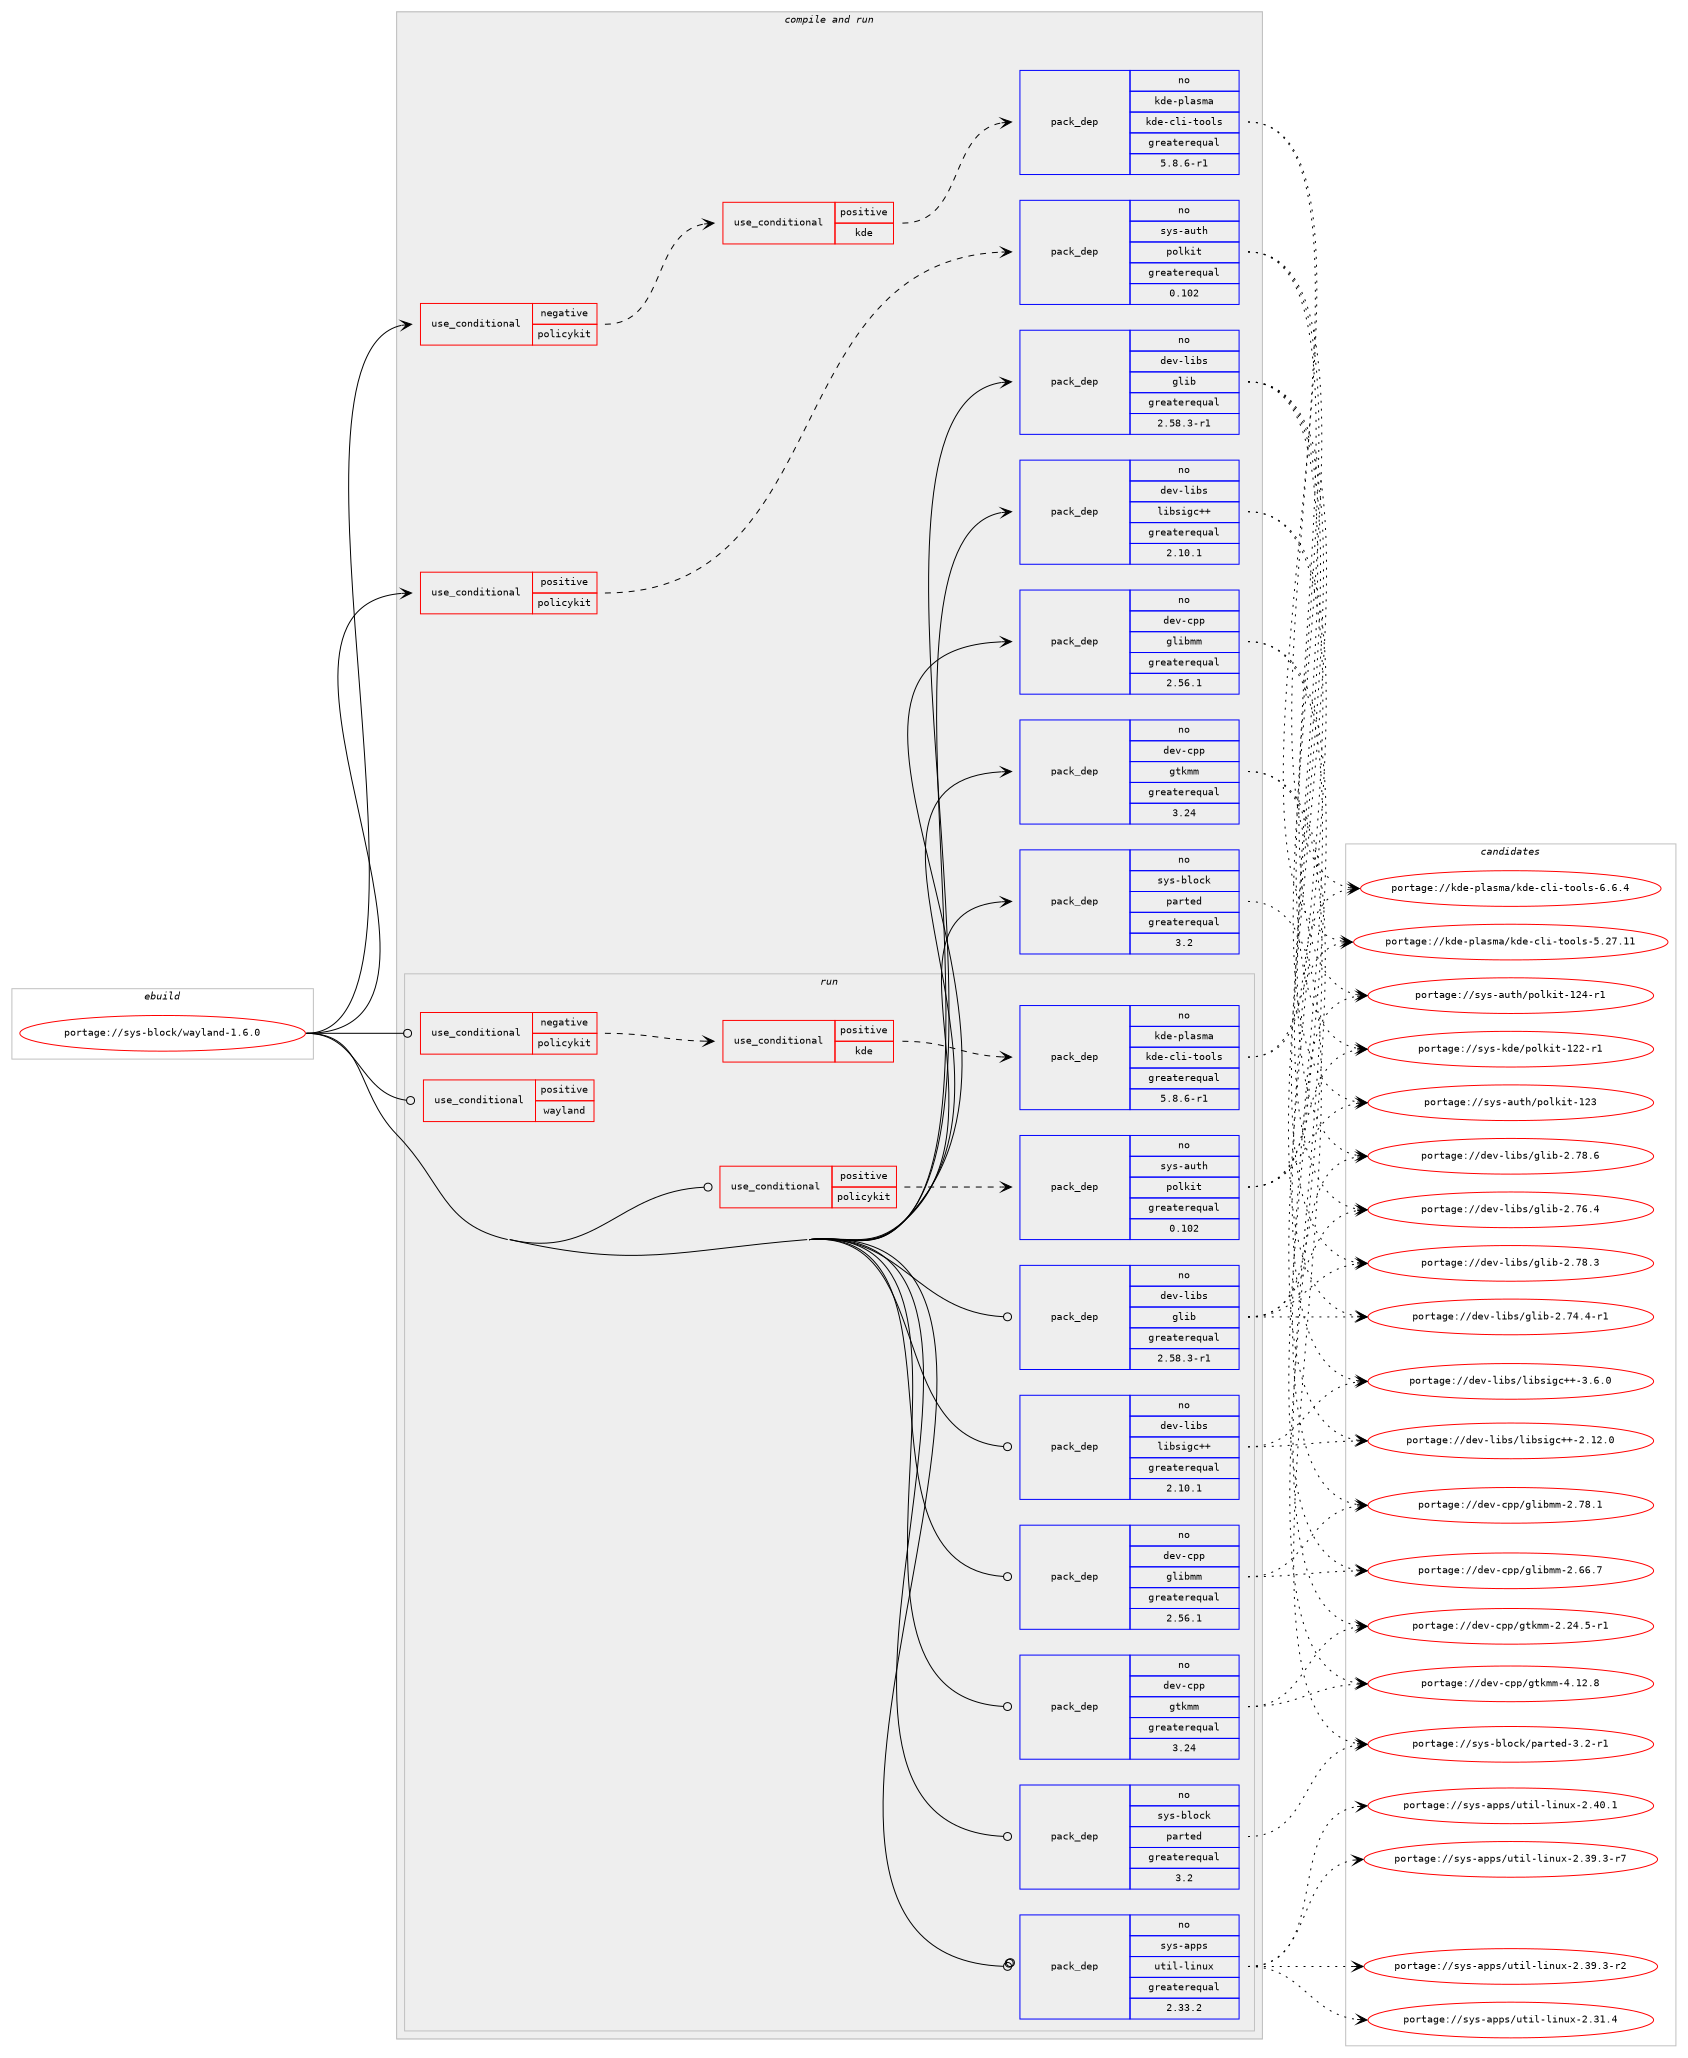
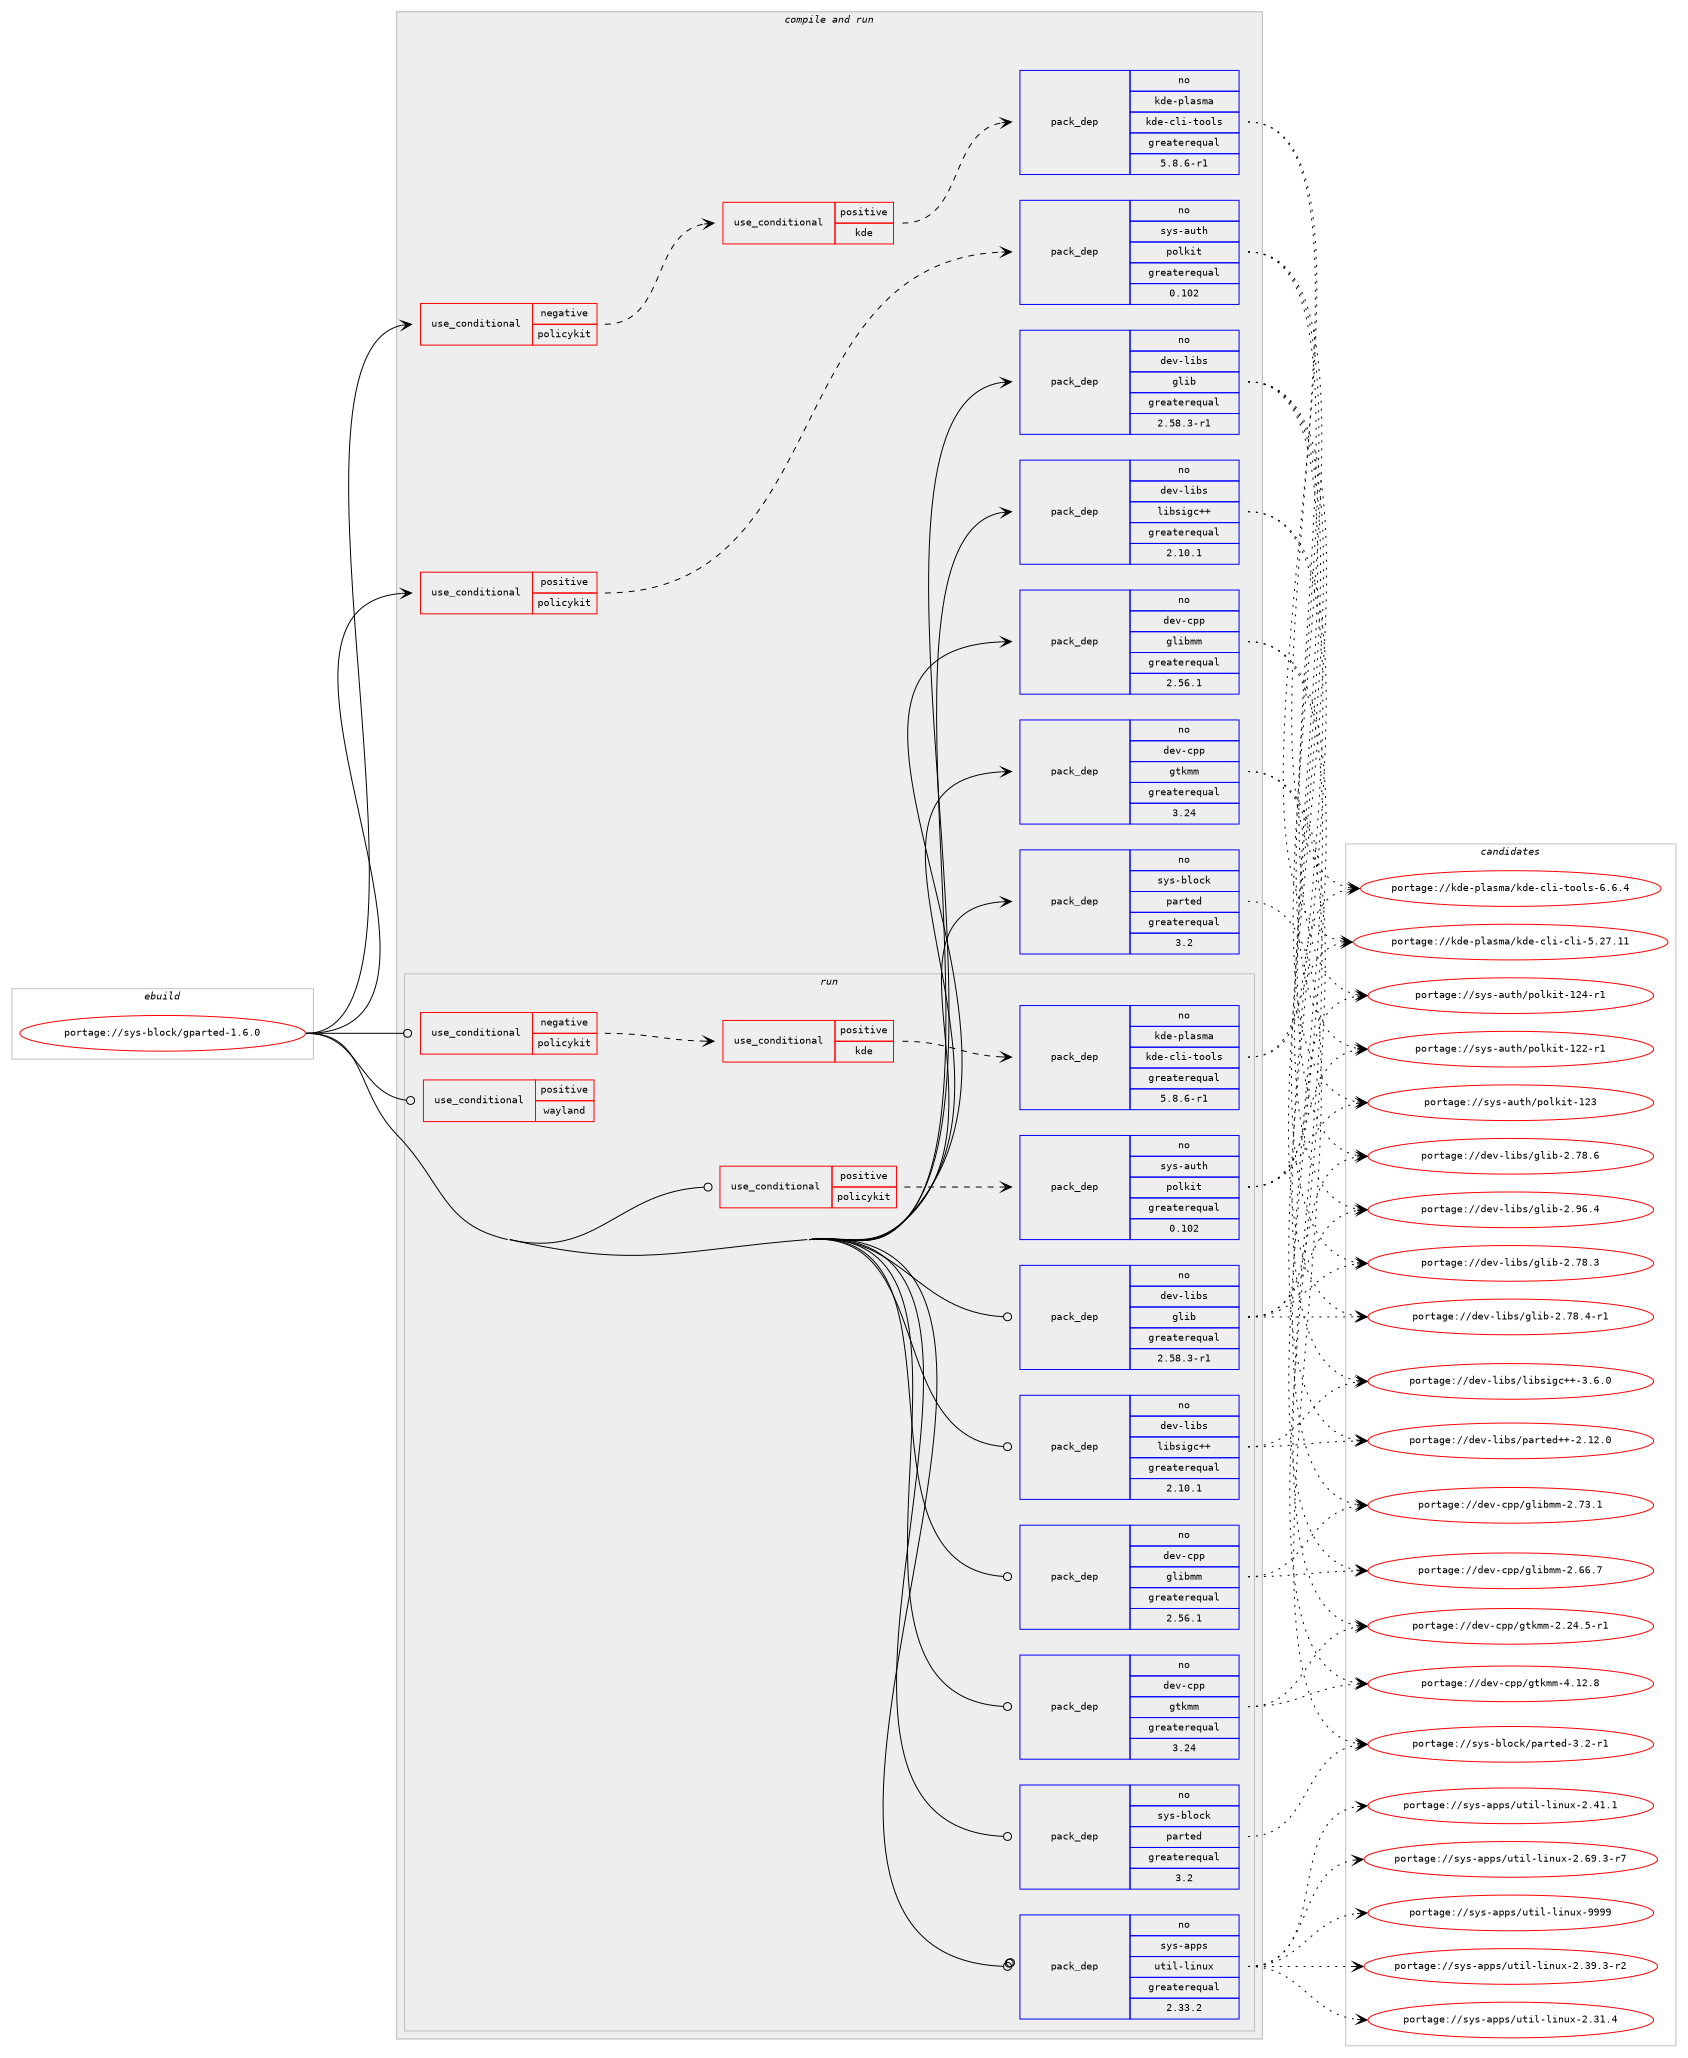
node "portage://kde-plasma/kde-cli-tools-5.27.11": label "portage://kde-plasma/kde-cli-tools-5.27.11" -> "portage://kde-plasma/kde-cli-cli-5.27.11"
node "portage://sys-block/wayland-1.6.0": label "portage://sys-block/wayland-1.6.0" -> "portage://sys-block/gparted-1.6.0"
node "portage://sys-kde/polkit-122-r1": label "portage://sys-kde/polkit-122-r1" -> "portage://sys-auth/polkit-122-r1"
node "portage://dev-libs/glib-2.76.4": label "portage://dev-libs/glib-2.76.4" -> "portage://dev-libs/glib-2.96.4"
node "portage://dev-libs/glib-2.74.4-r1": label "portage://dev-libs/glib-2.74.4-r1" -> "portage://dev-libs/glib-2.78.4-r1"
node "portage://dev-libs/libsigc++-2.12.0": label "portage://dev-libs/libsigc++-2.12.0" -> "portage://dev-libs/parted++-2.12.0"
node "portage://dev-cpp/glibmm-2.78.1": label "portage://dev-cpp/glibmm-2.78.1" -> "portage://dev-cpp/glibmm-2.73.1"
node "portage://sys-apps/util-linux-2.40.1": label "portage://sys-apps/util-linux-2.40.1" -> "portage://sys-apps/util-linux-2.41.1"
node "portage://sys-apps/util-linux-2.39.3-r7": label "portage://sys-apps/util-linux-2.39.3-r7" -> "portage://sys-apps/util-linux-2.69.3-r7"
node "portage://sys-apps/util-linux-9999": added
